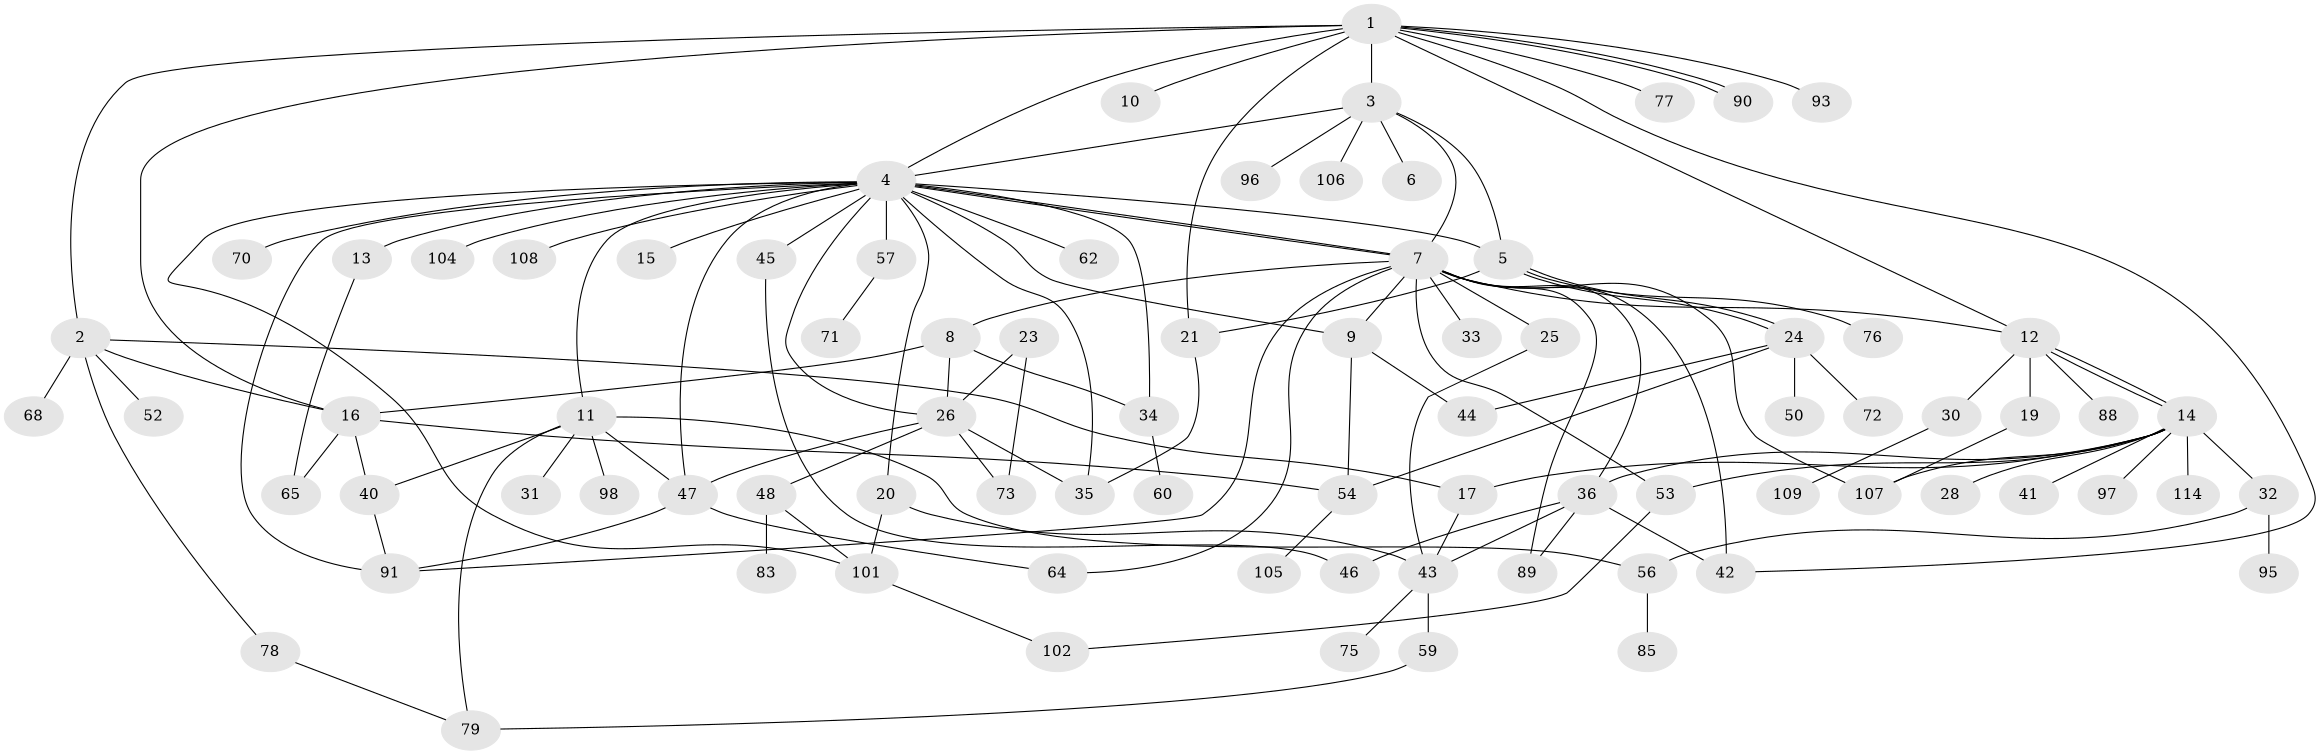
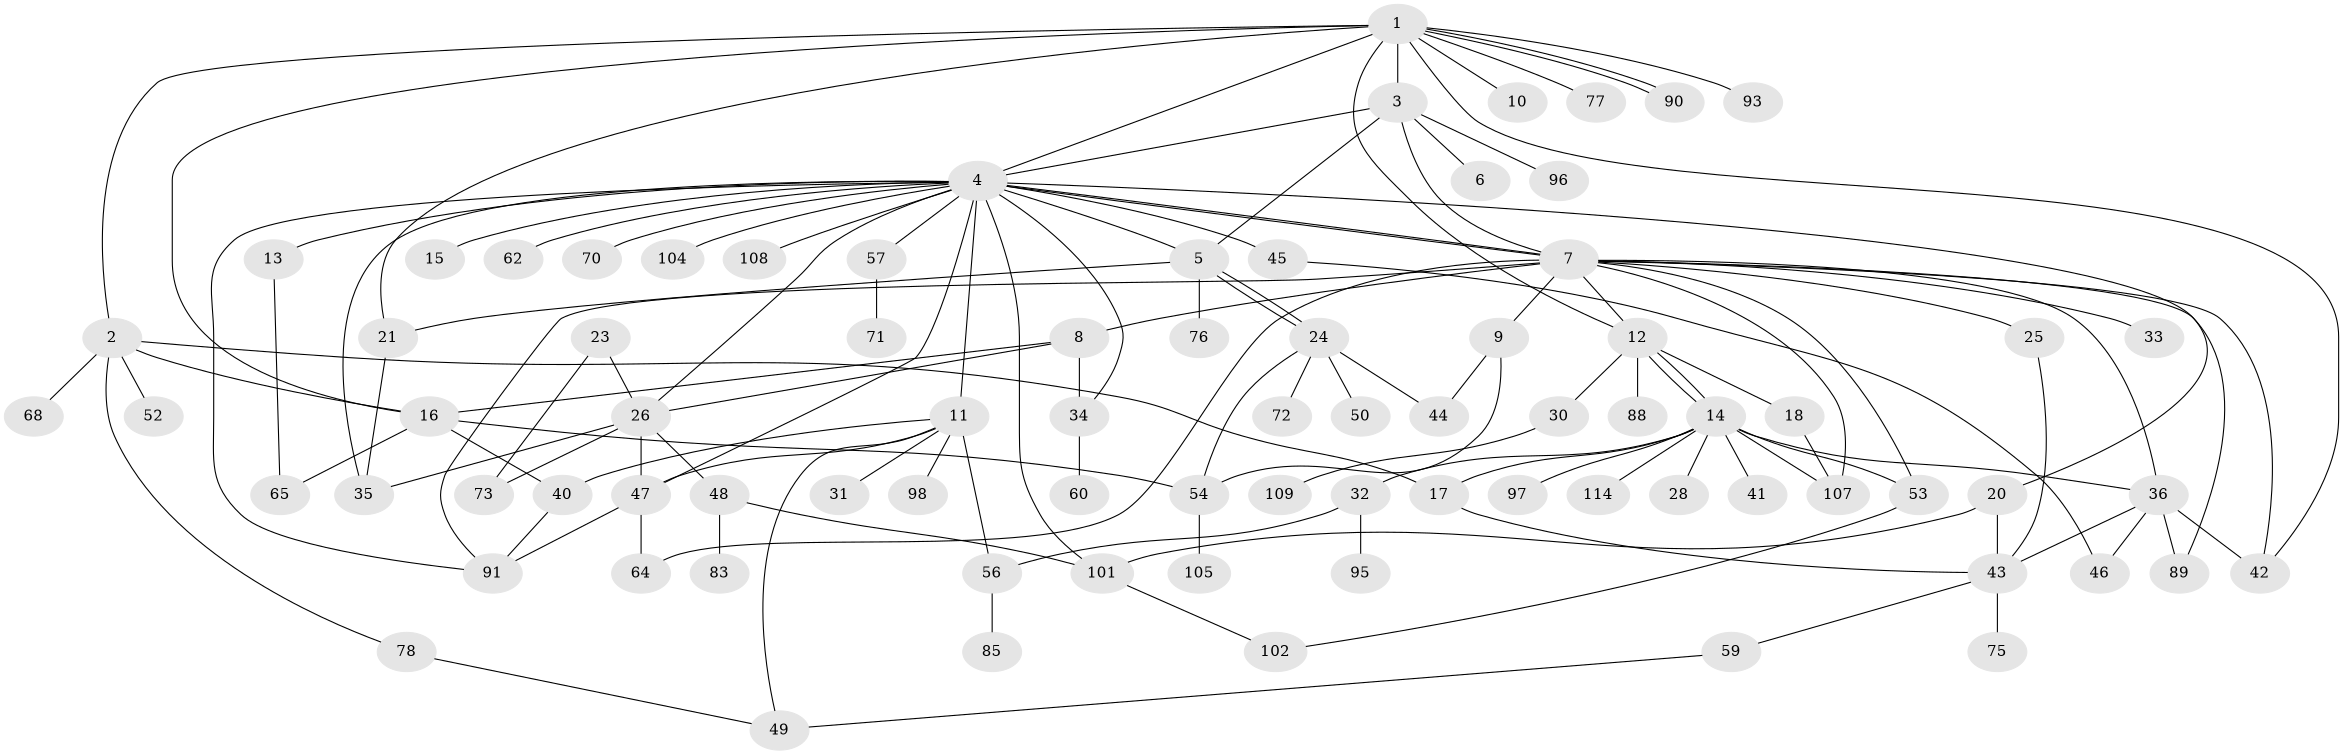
node "106": removed
edge "4" -- "9": removed
node "19": label "19" -> "18"
node "79": label "79" -> "49"
